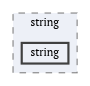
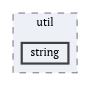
cluster "string": label "string" -> "util"
